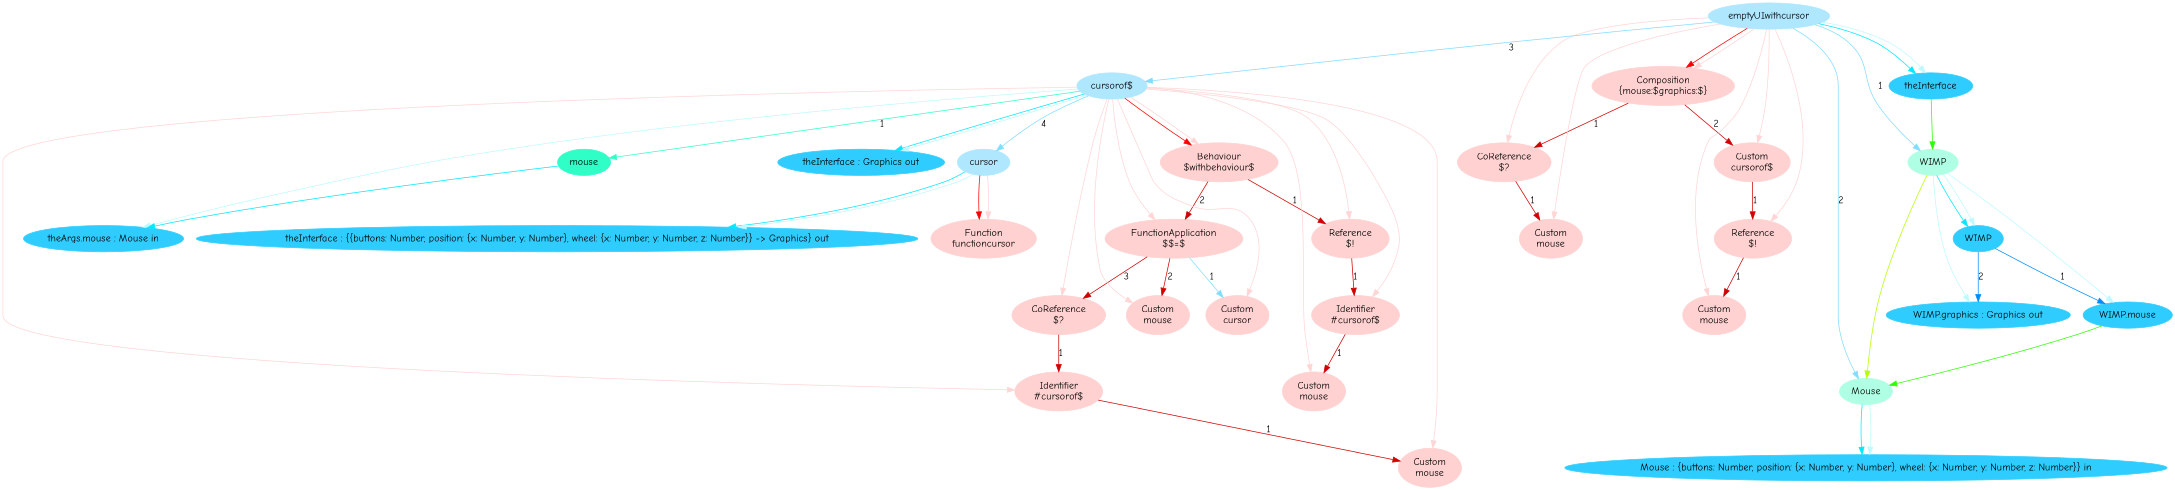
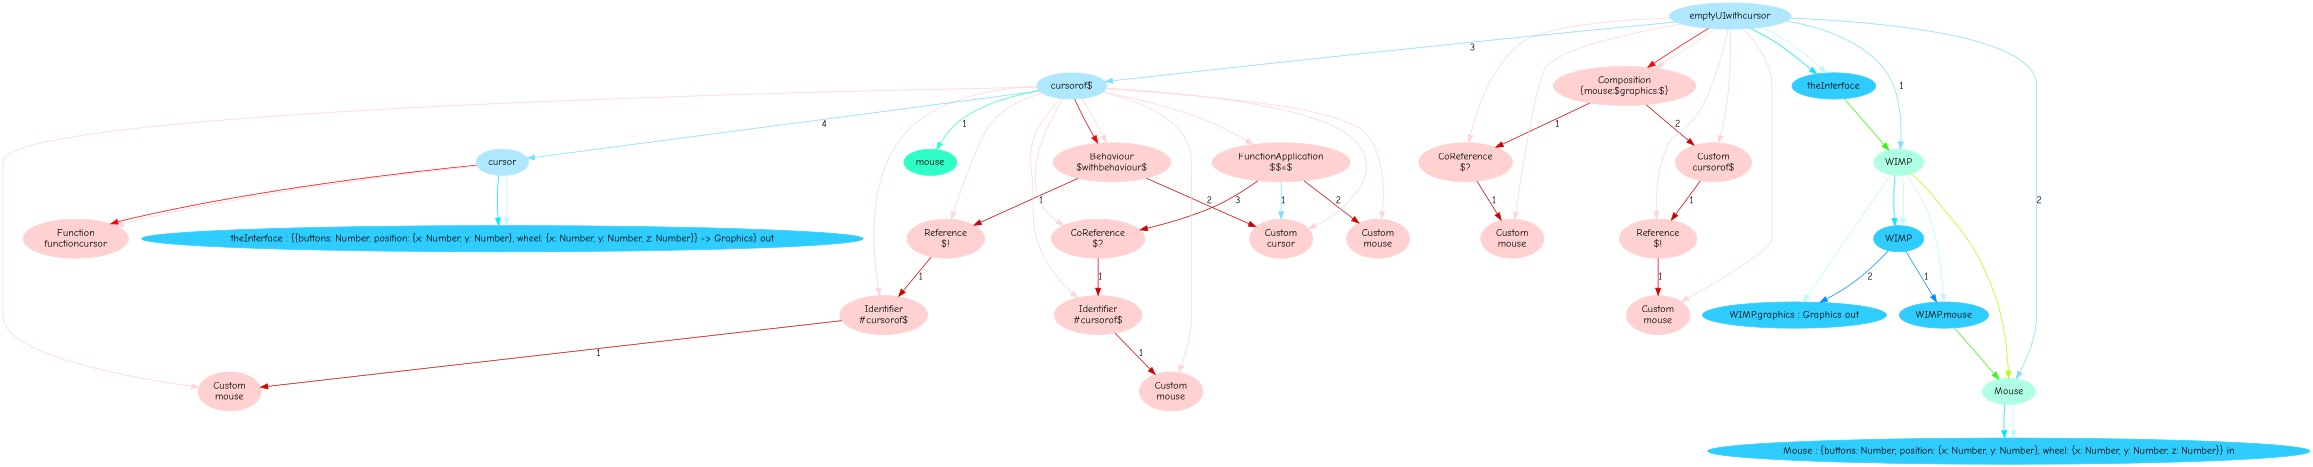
node "theInterface : Graphics out": removed
edge "Behaviour $withbehaviour$" -> "FunctionApplication $$=$": now "Behaviour $withbehaviour$" -> "Custom cursor"
node "theArgs.mouse : Mouse in": removed
